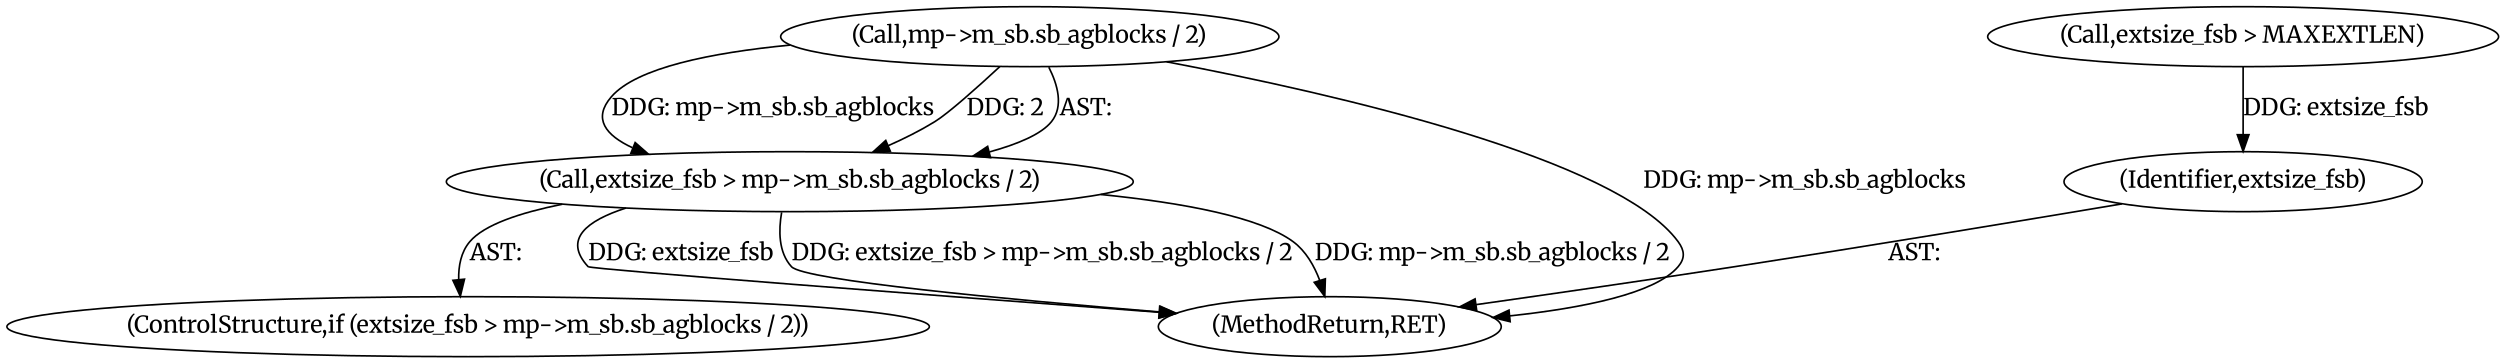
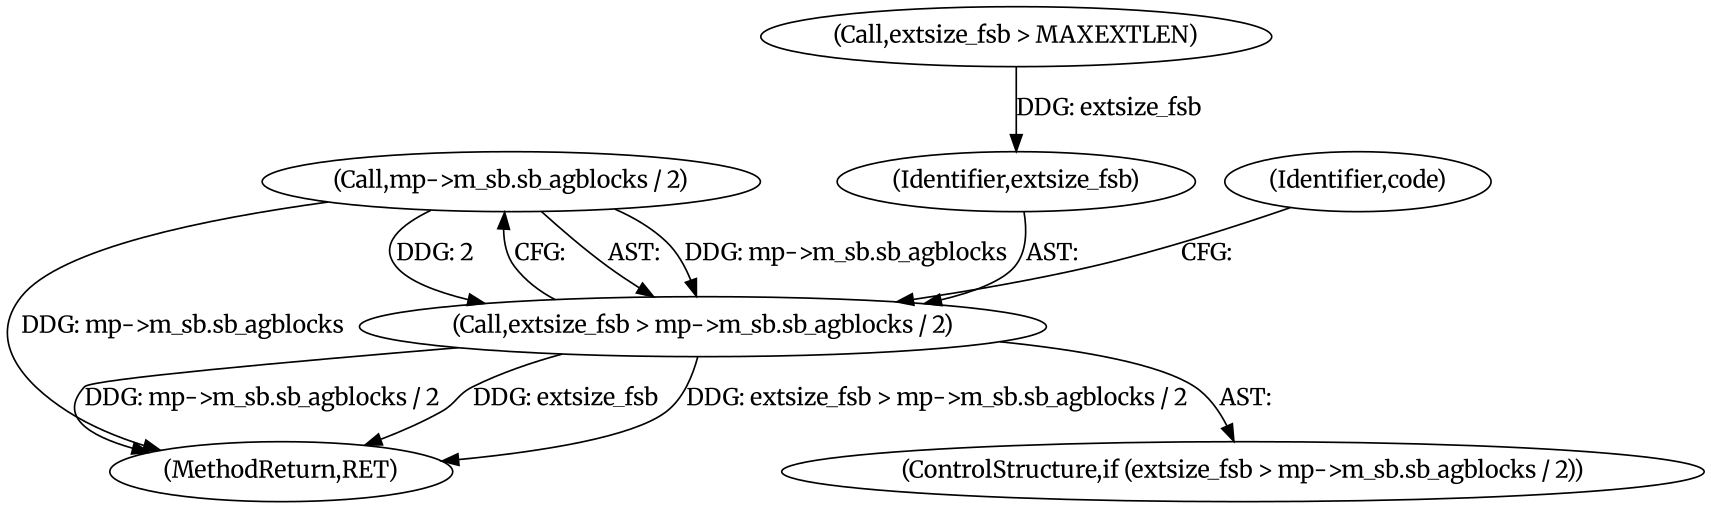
node "(Identifier,code)": added
edge "(Identifier,extsize_fsb)" -> "(MethodReturn,RET)": now "(Identifier,extsize_fsb)" -> "(Call,extsize_fsb > mp->m_sb.sb_agblocks / 2)"
edge "(Call,extsize_fsb > mp->m_sb.sb_agblocks / 2)" -> "(Call,mp->m_sb.sb_agblocks / 2)": added, label "CFG:"
